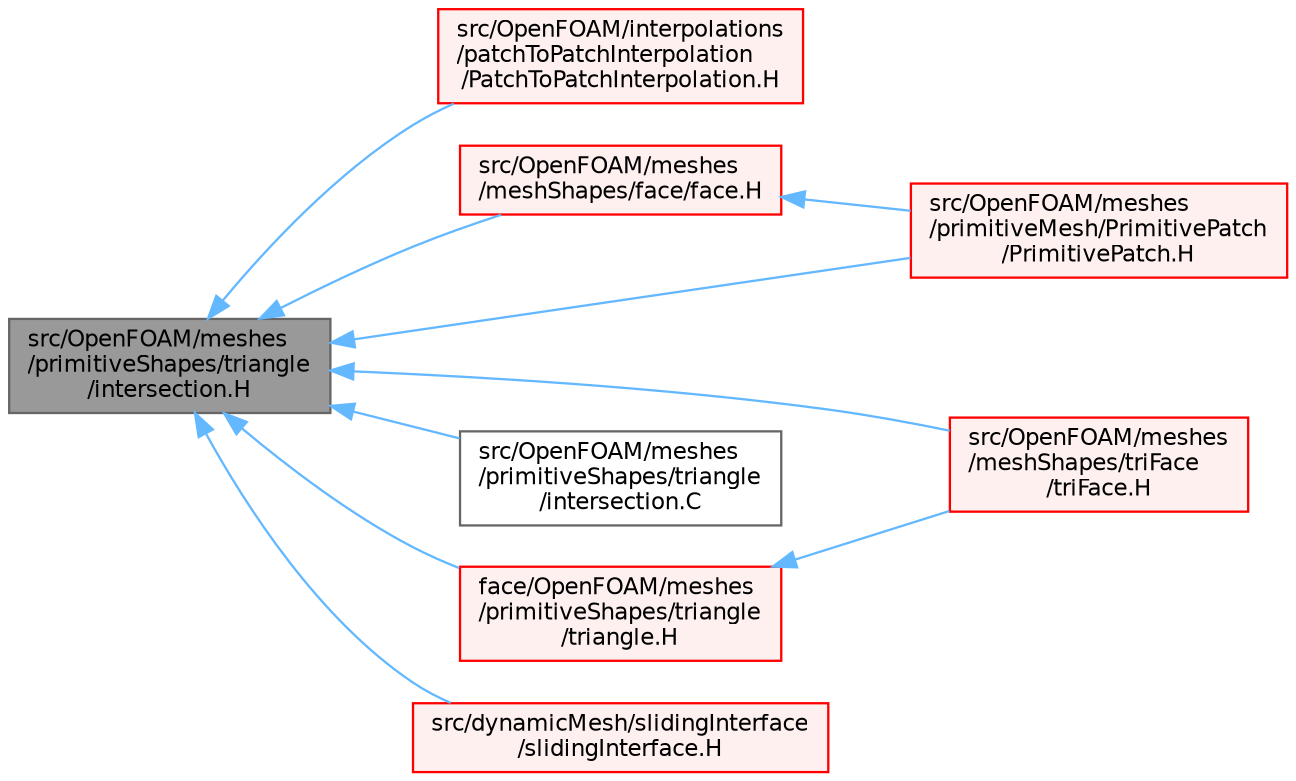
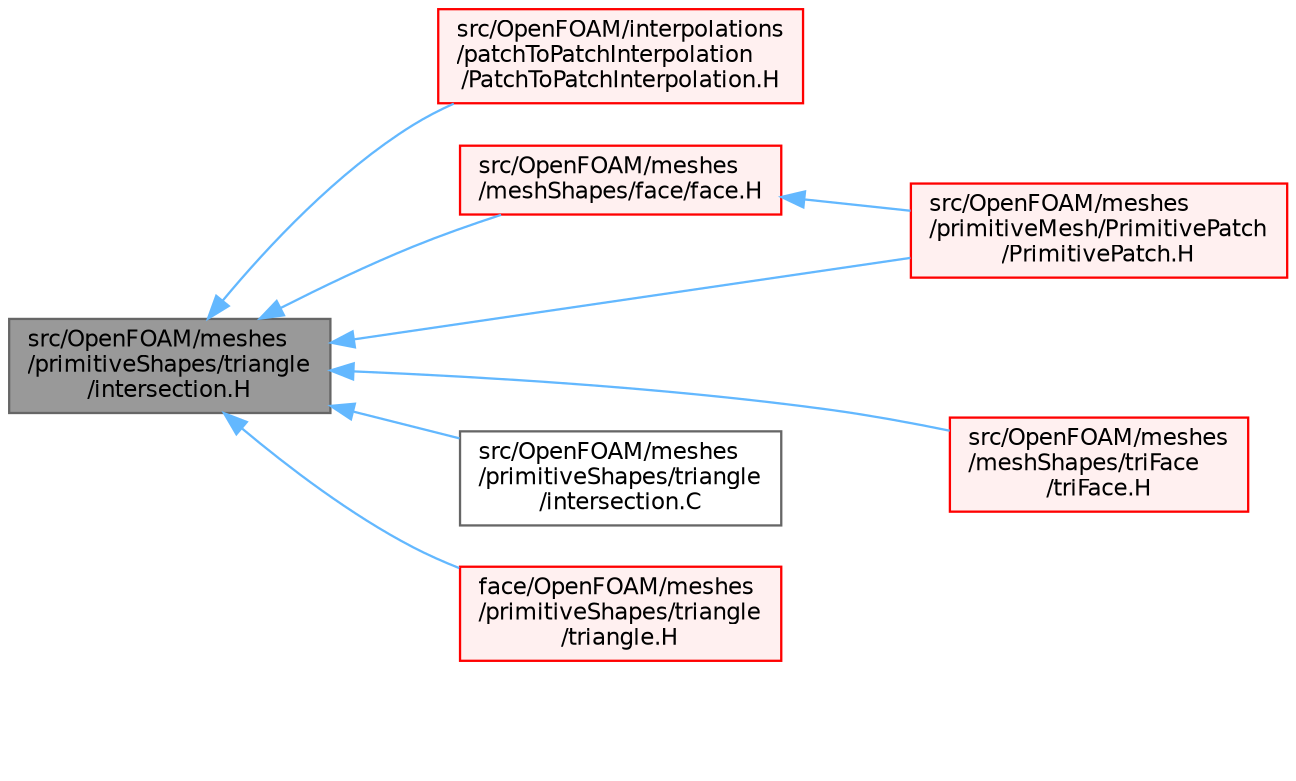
edge "src/OpenFOAM/meshes /meshShapes/triFace /triFace.H" -> "face/OpenFOAM/meshes /primitiveShapes/triangle /triangle.H": removed
node "src/dynamicMesh/slidingInterface /slidingInterface.H": removed
